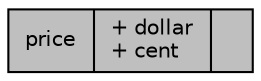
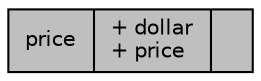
node "price": text "+ cent" -> "+ price"
